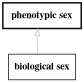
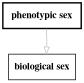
edge "biological sex" -> "phenotypic sex": reversed
